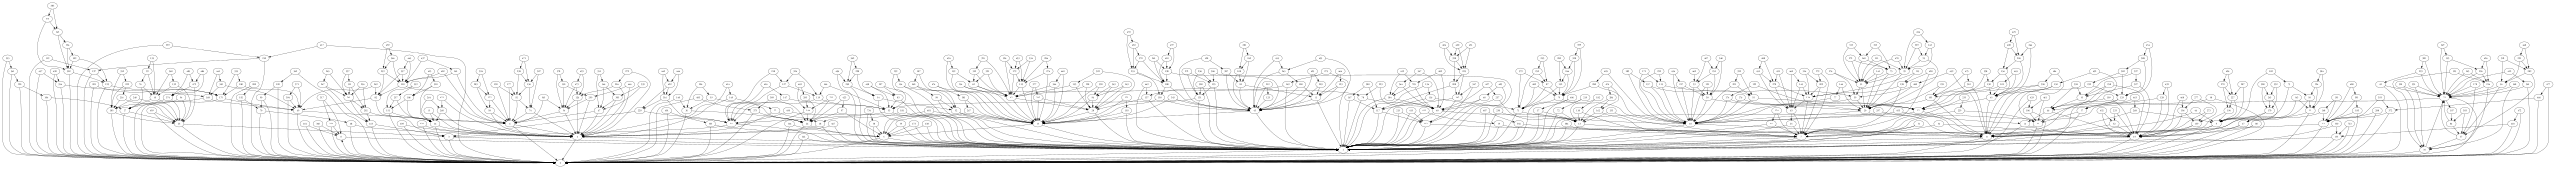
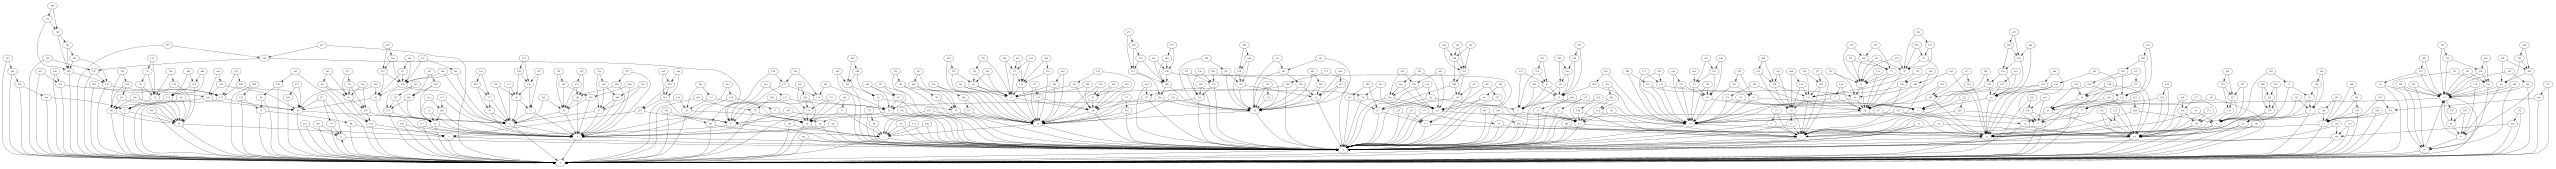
edge "310" -> "105": removed
edge "304" -> "69": now "317" -> "69"
edge "77" -> "20": added
edge "210" -> "2": now "210" -> "205"
